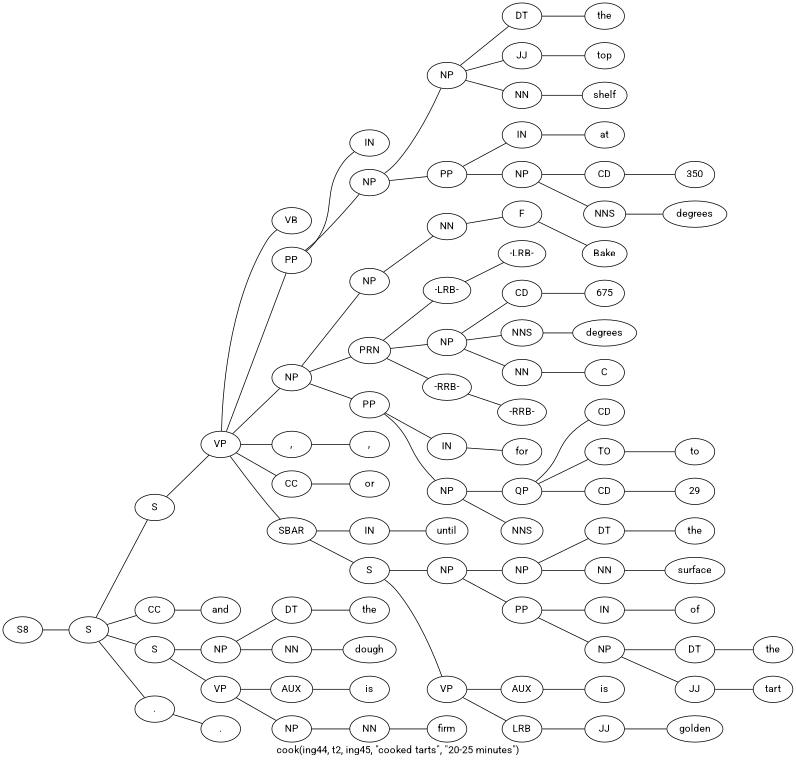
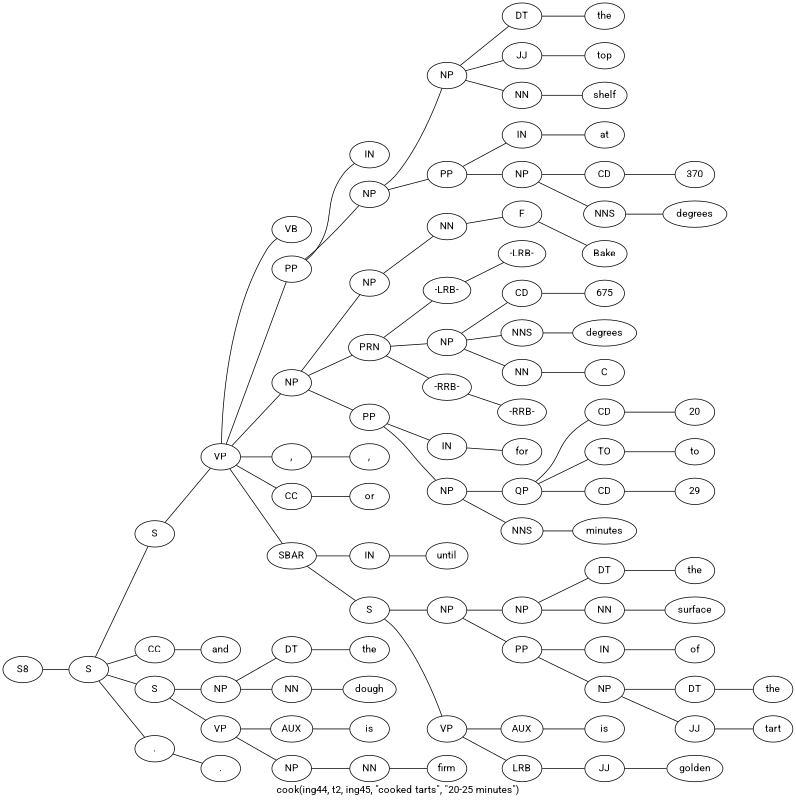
node "350": label "350" -> "370"
node "20": added
node "minutes": added
